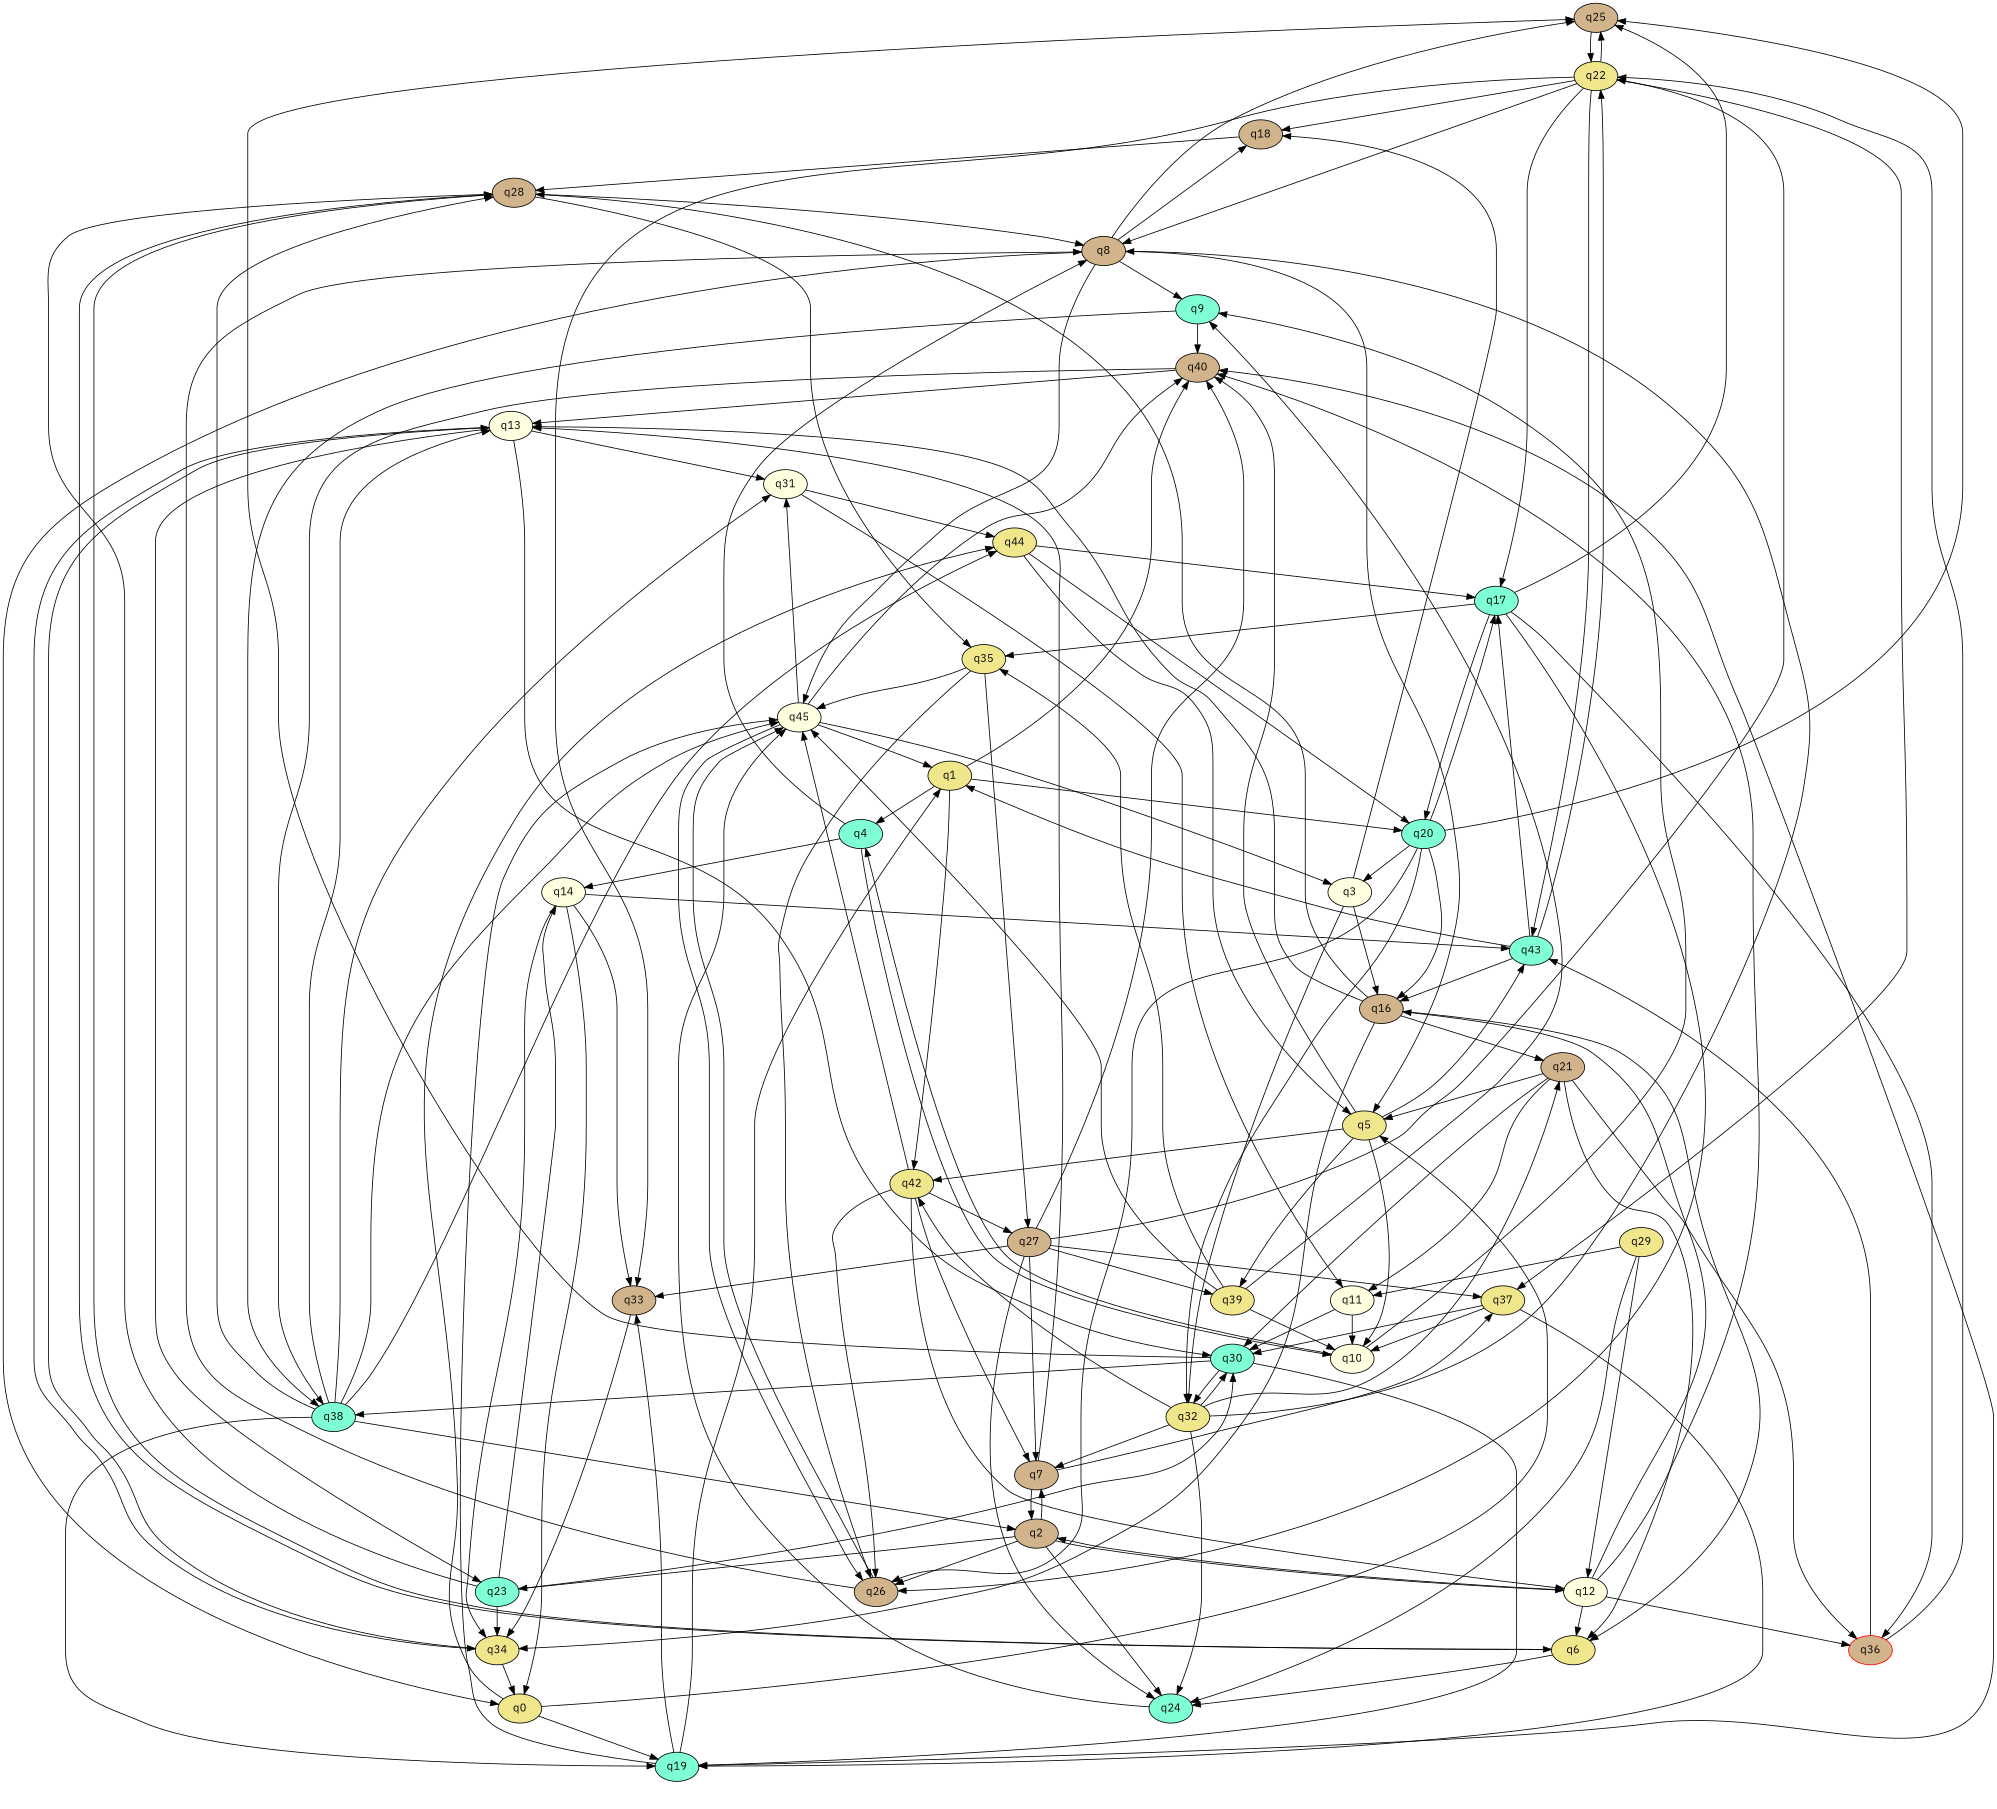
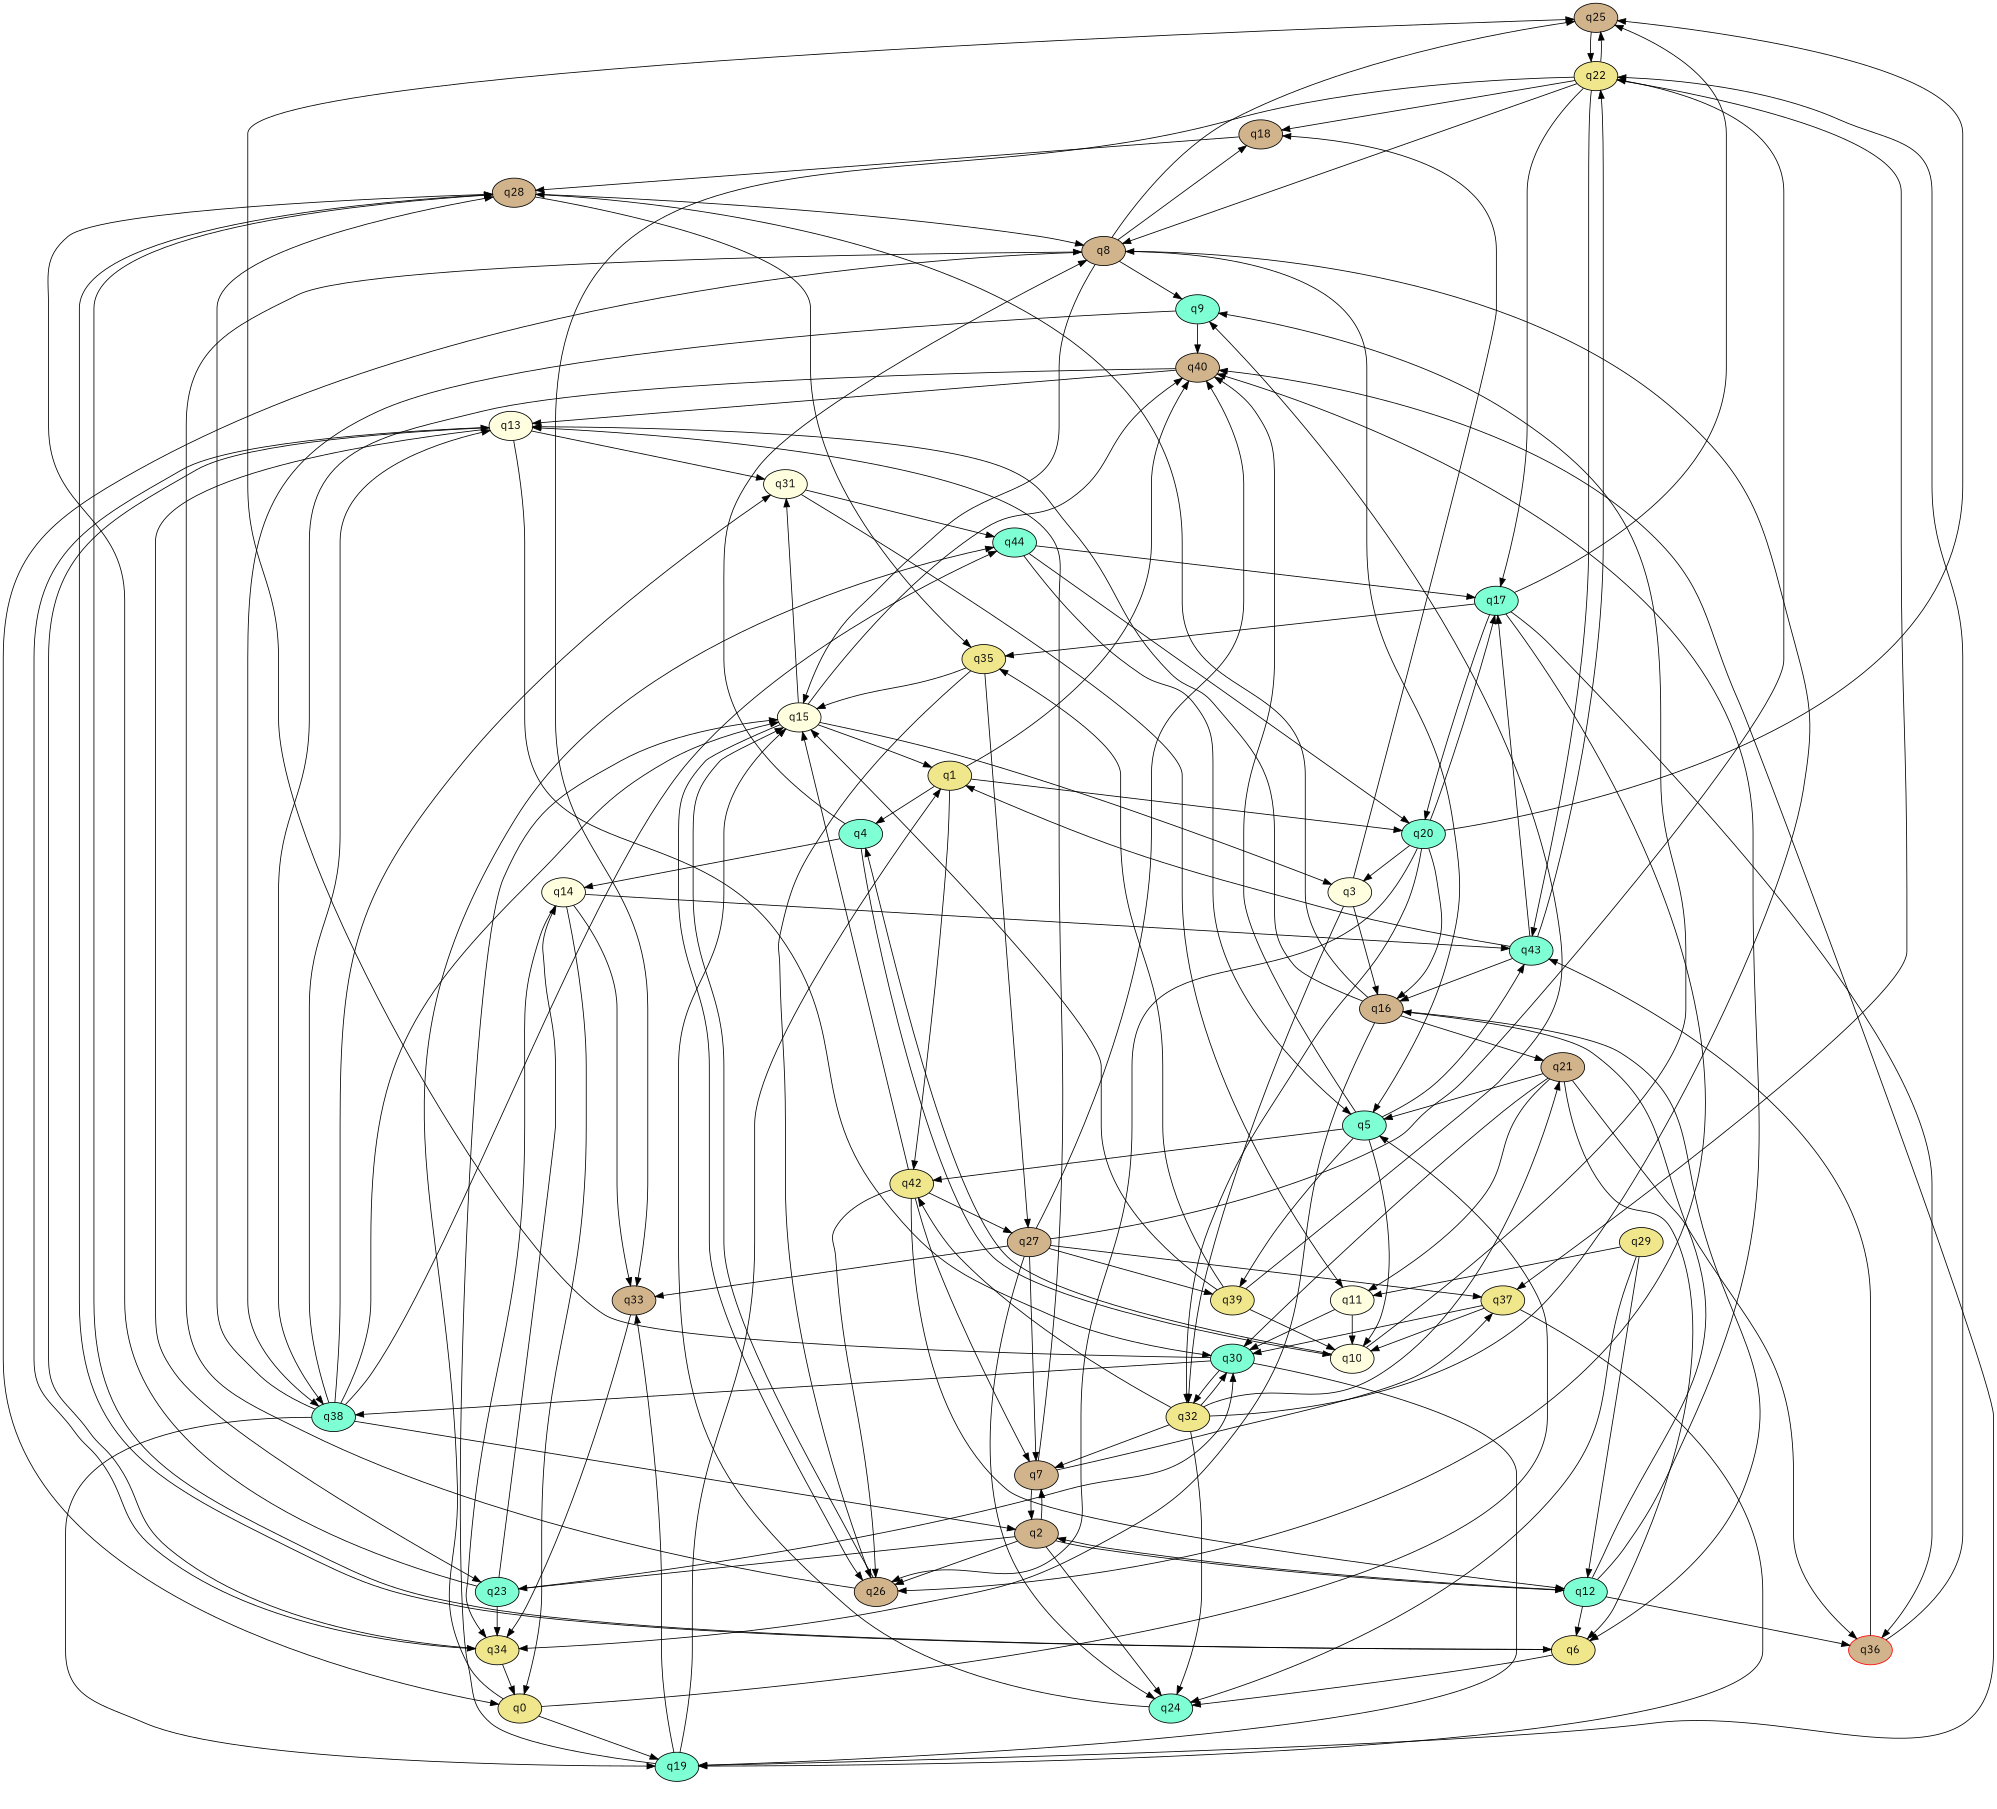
node "q44": fillcolor khaki -> aquamarine
node "q45": label "q45" -> "q15"
node "q5": fillcolor khaki -> aquamarine
node "q12": fillcolor lightyellow -> aquamarine
